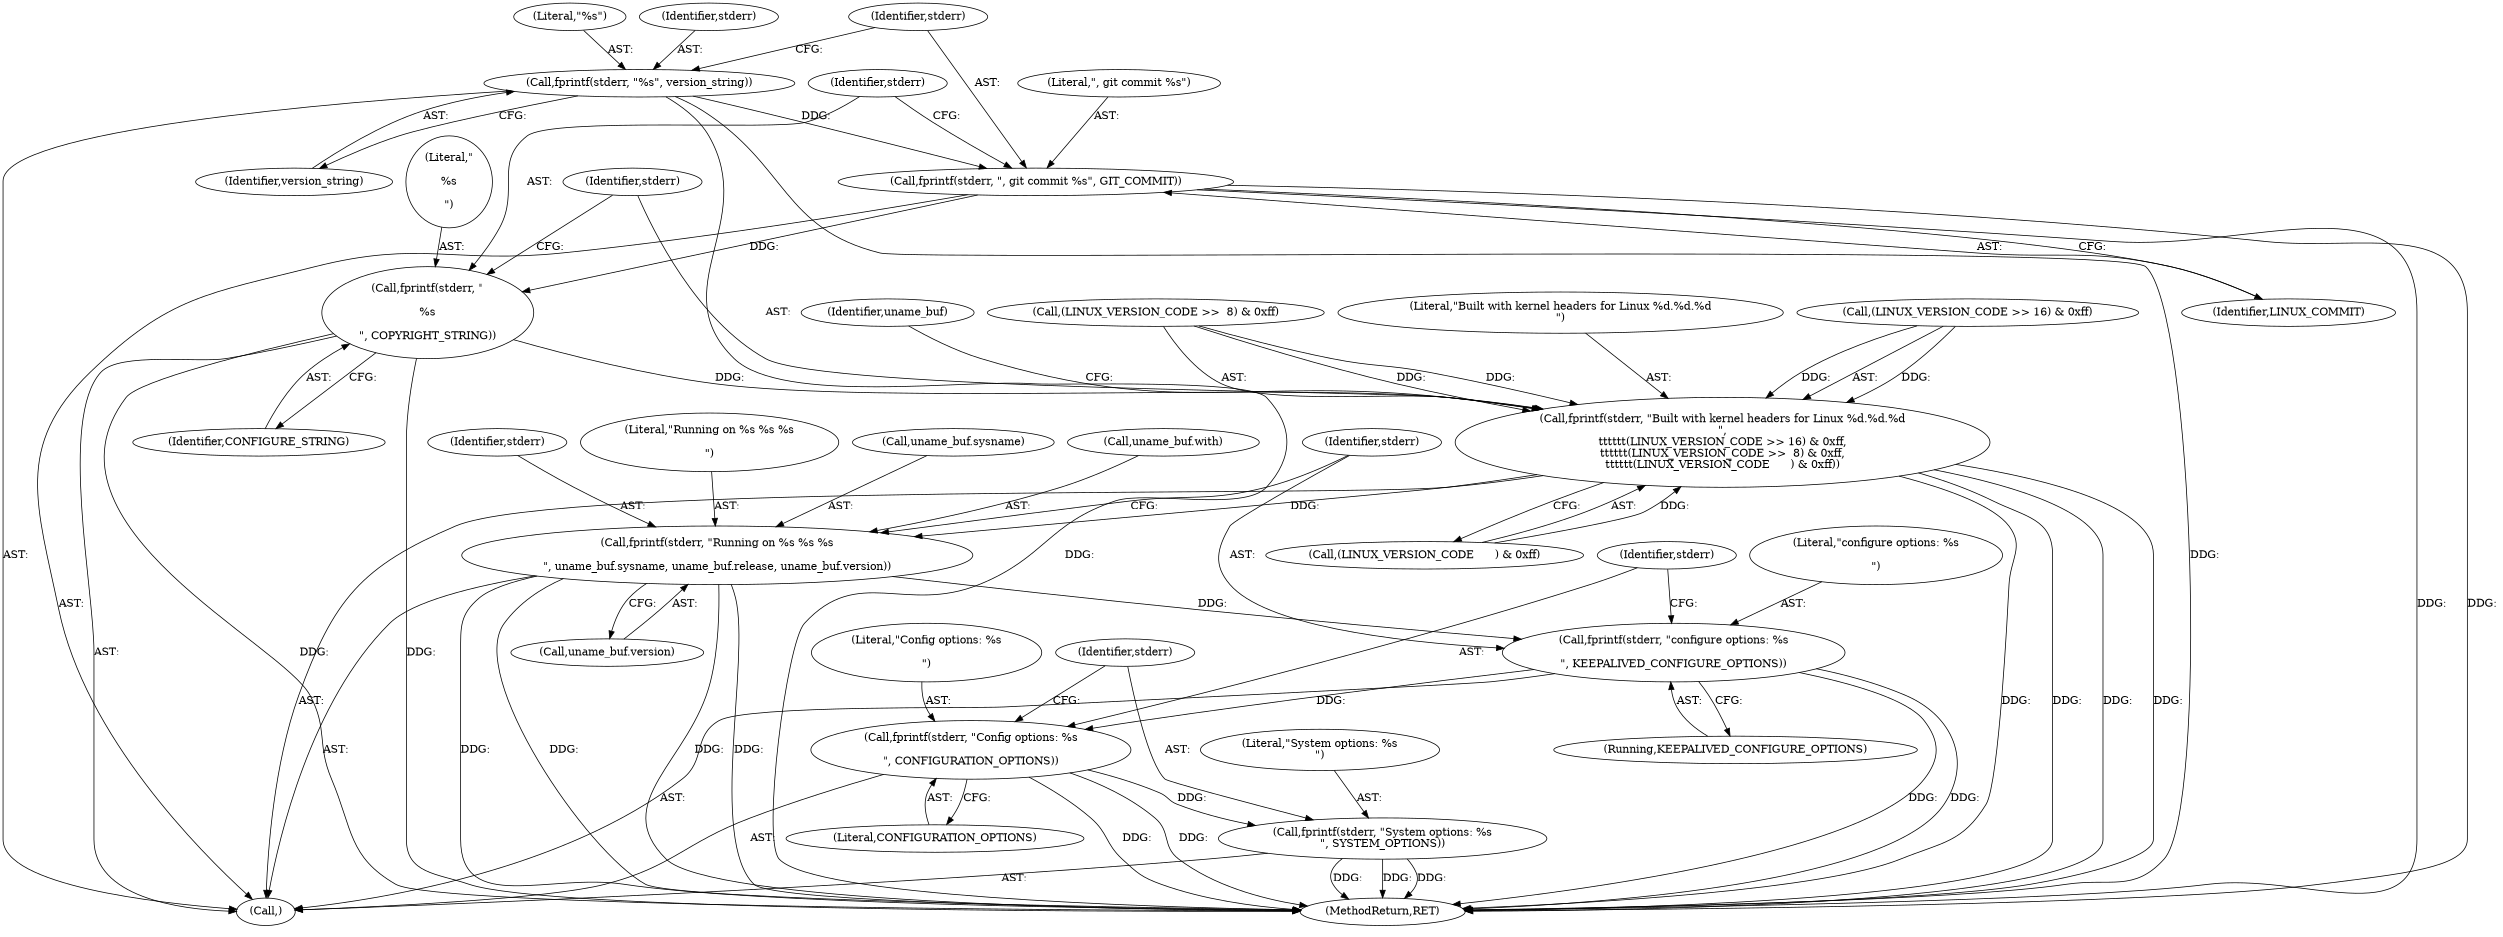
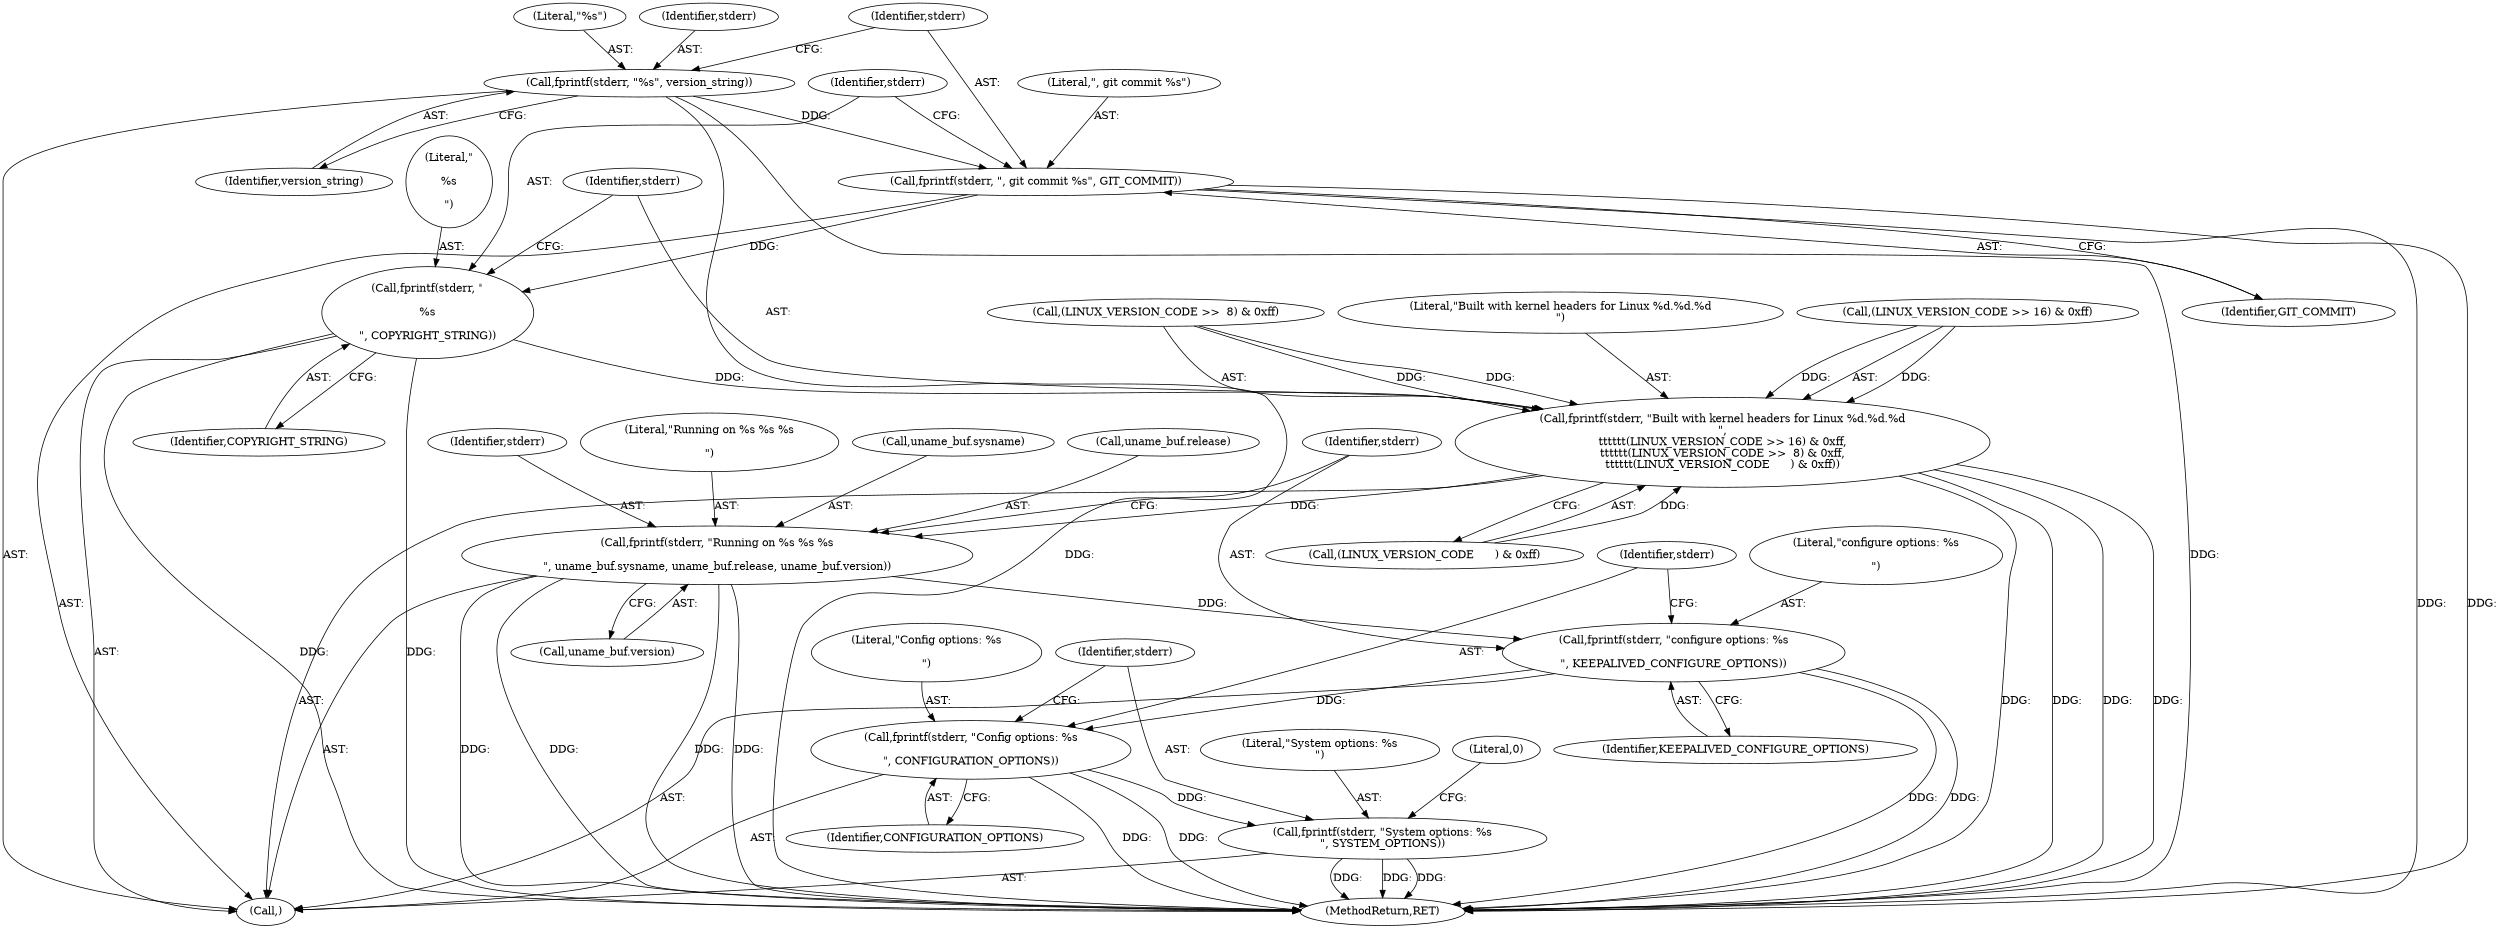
node "(Identifier,uname_buf)": removed
node "(Identifier,LINUX_COMMIT)": label "(Identifier,LINUX_COMMIT)" -> "(Identifier,GIT_COMMIT)"
node "(Identifier,CONFIGURE_STRING)": label "(Identifier,CONFIGURE_STRING)" -> "(Identifier,COPYRIGHT_STRING)"
node "(Call,uname_buf.with)": label "(Call,uname_buf.with)" -> "(Call,uname_buf.release)"
node "(Literal,0)": added
node "(Running,KEEPALIVED_CONFIGURE_OPTIONS)": label "(Running,KEEPALIVED_CONFIGURE_OPTIONS)" -> "(Identifier,KEEPALIVED_CONFIGURE_OPTIONS)"
node "(Literal,CONFIGURATION_OPTIONS)": label "(Literal,CONFIGURATION_OPTIONS)" -> "(Identifier,CONFIGURATION_OPTIONS)"
